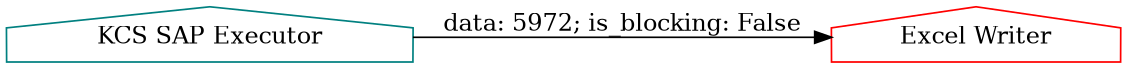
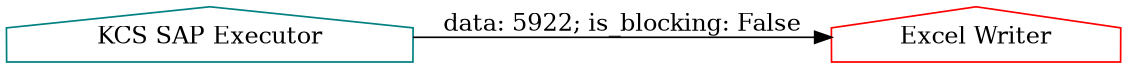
edge "KCS SAP Executor" -> "Excel Writer": label "data: 5972; is_blocking: False" -> "data: 5922; is_blocking: False"
